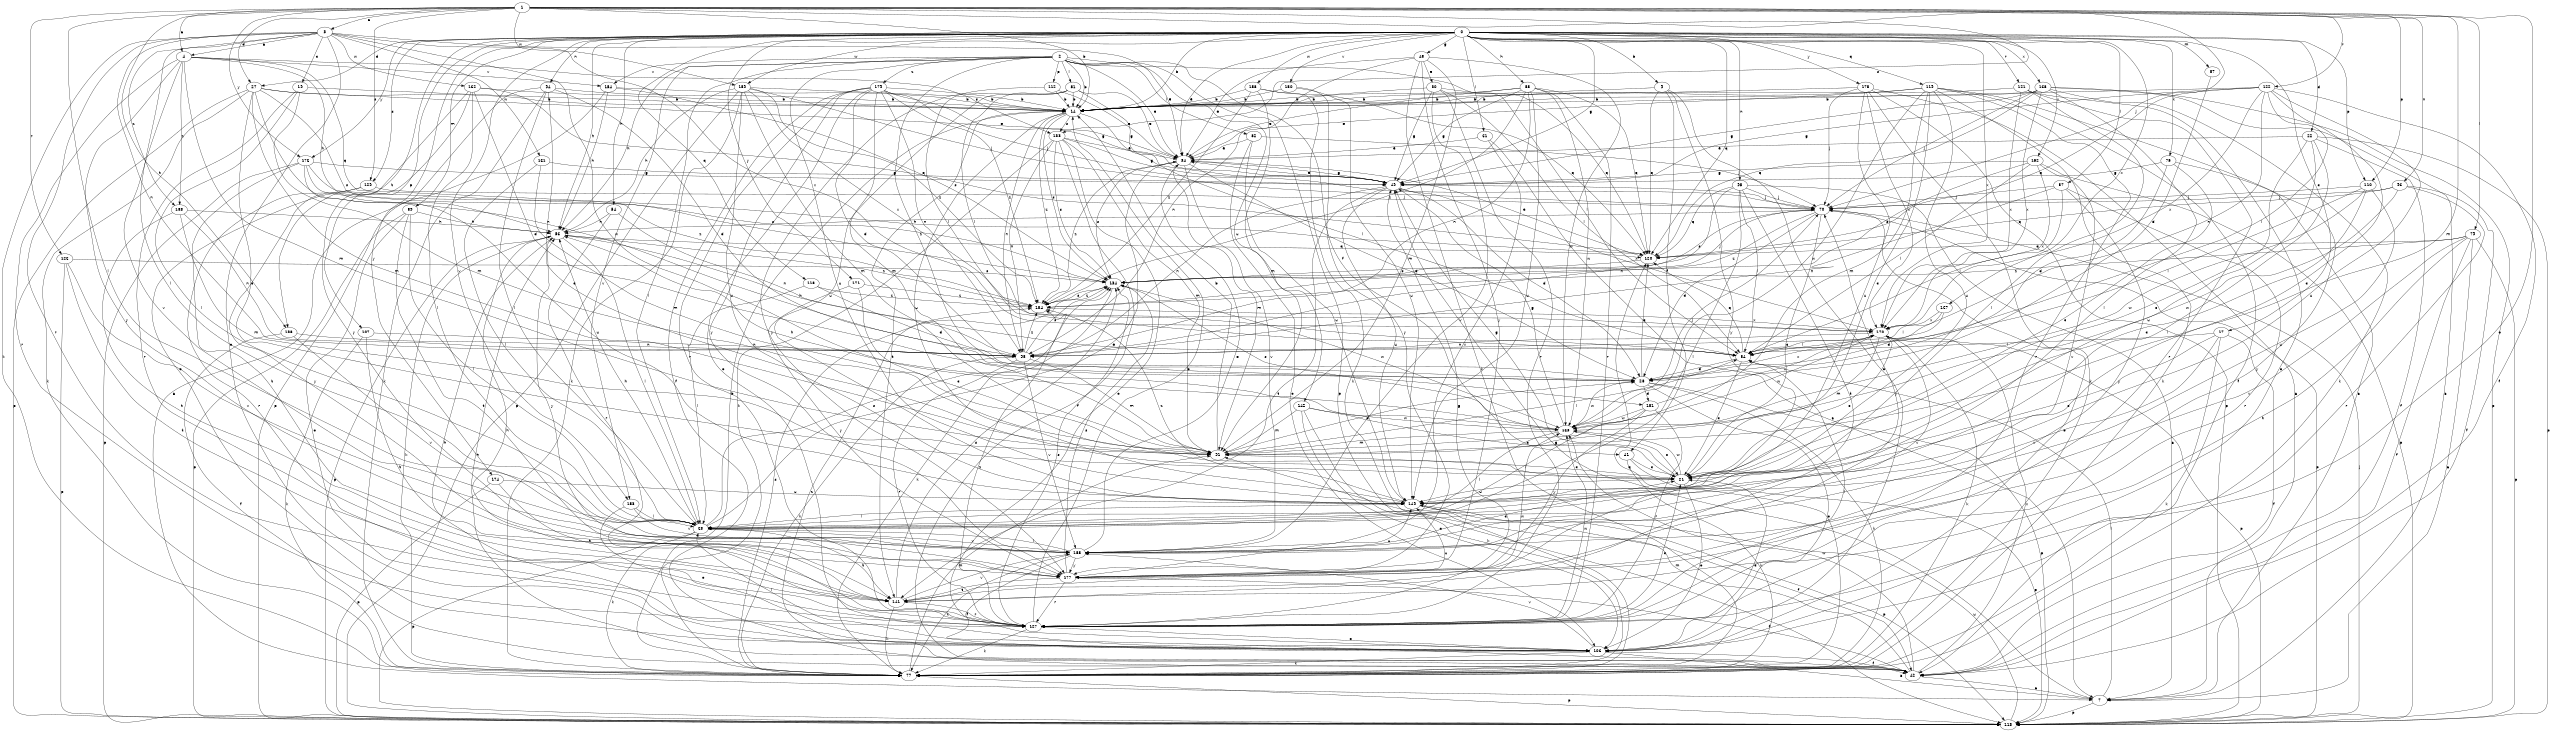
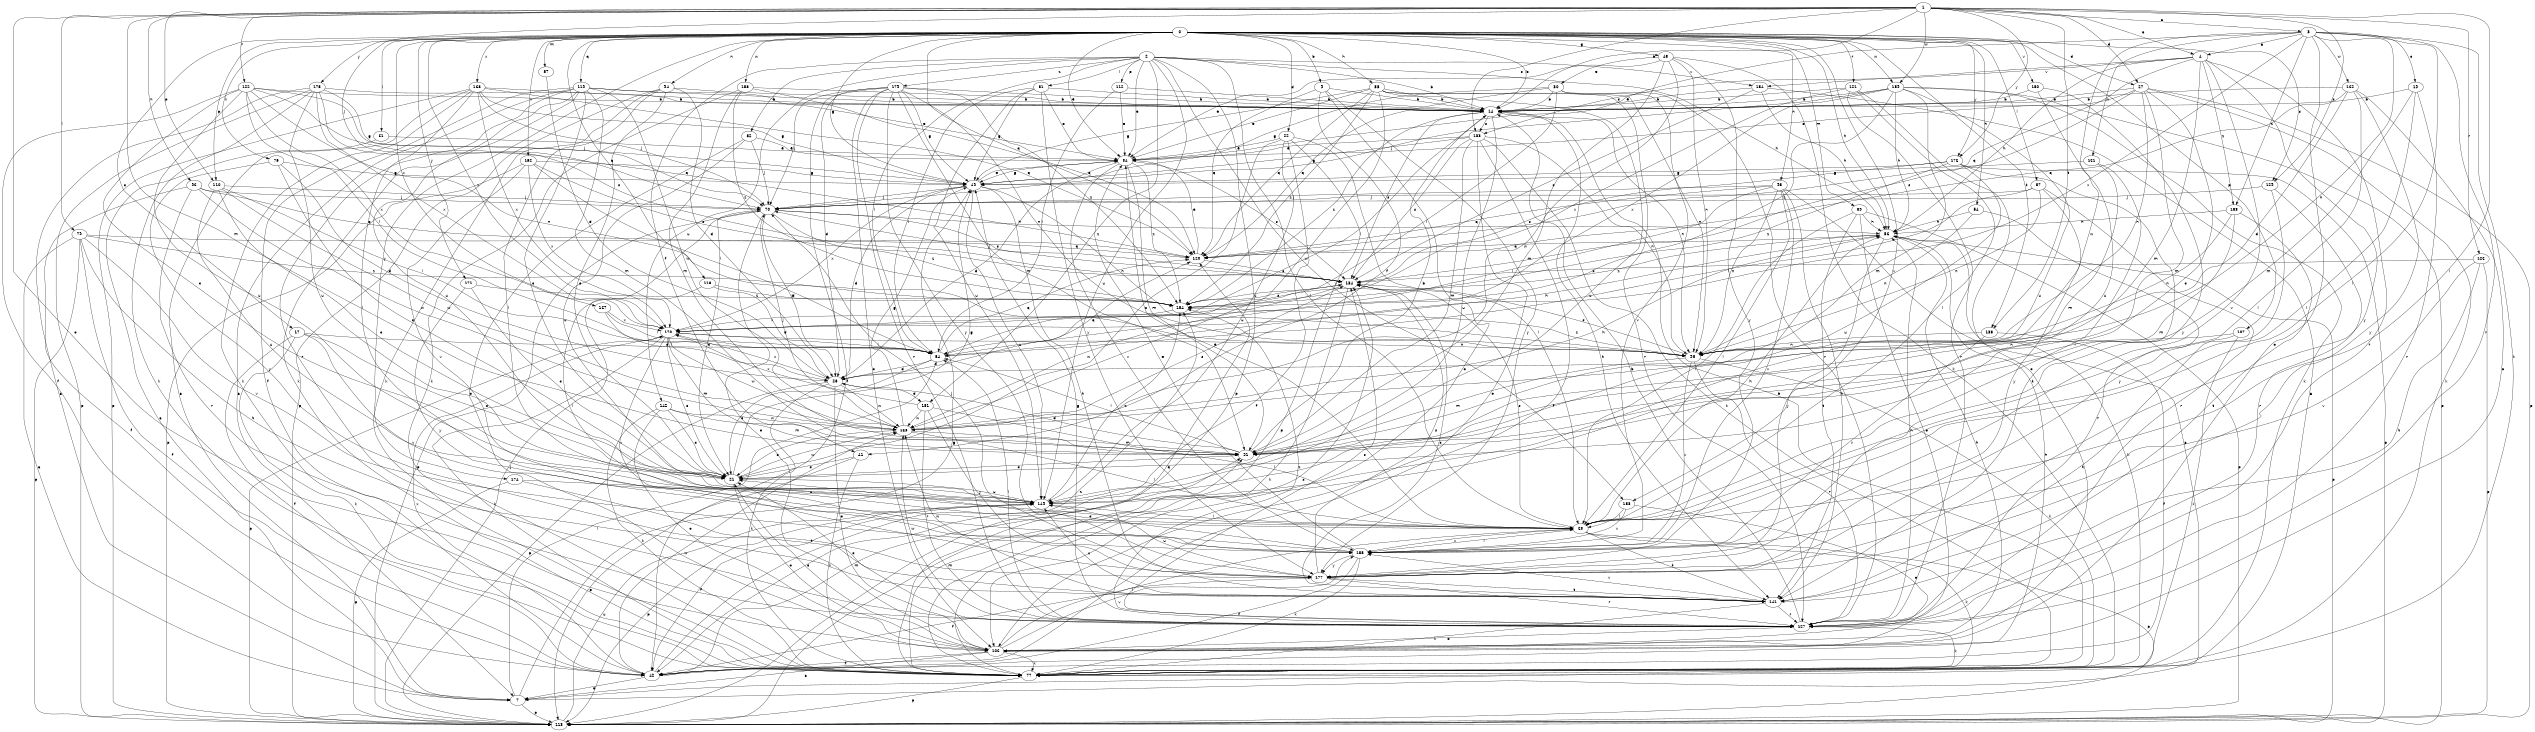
edge "175" -> "134": added, label "s"
edge "56" -> "63": removed, label "i"
edge "61" -> "155": now "95" -> "155"
